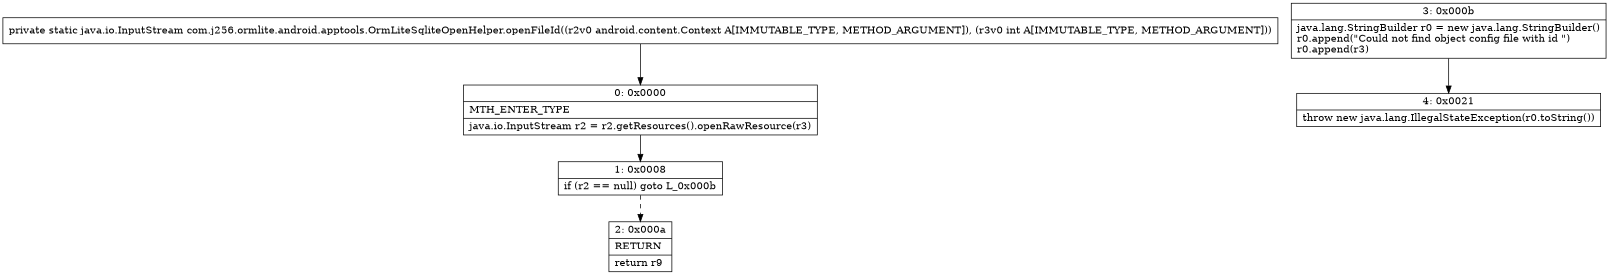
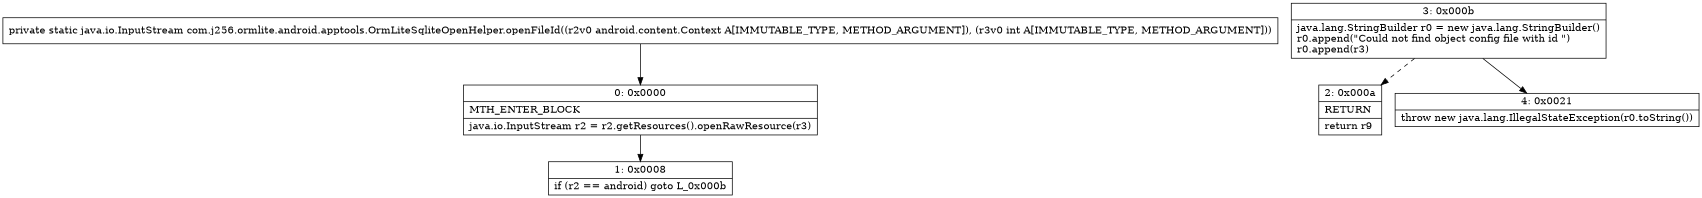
node "0: 0x0000": text "MTH_ENTER_TYPE" -> "MTH_ENTER_BLOCK"
node "1: 0x0008": text "if (r2 == null) goto L_0x000b" -> "if (r2 == android) goto L_0x000b"
edge "1: 0x0008" -> "2: 0x000a": now "3: 0x000b" -> "2: 0x000a"
